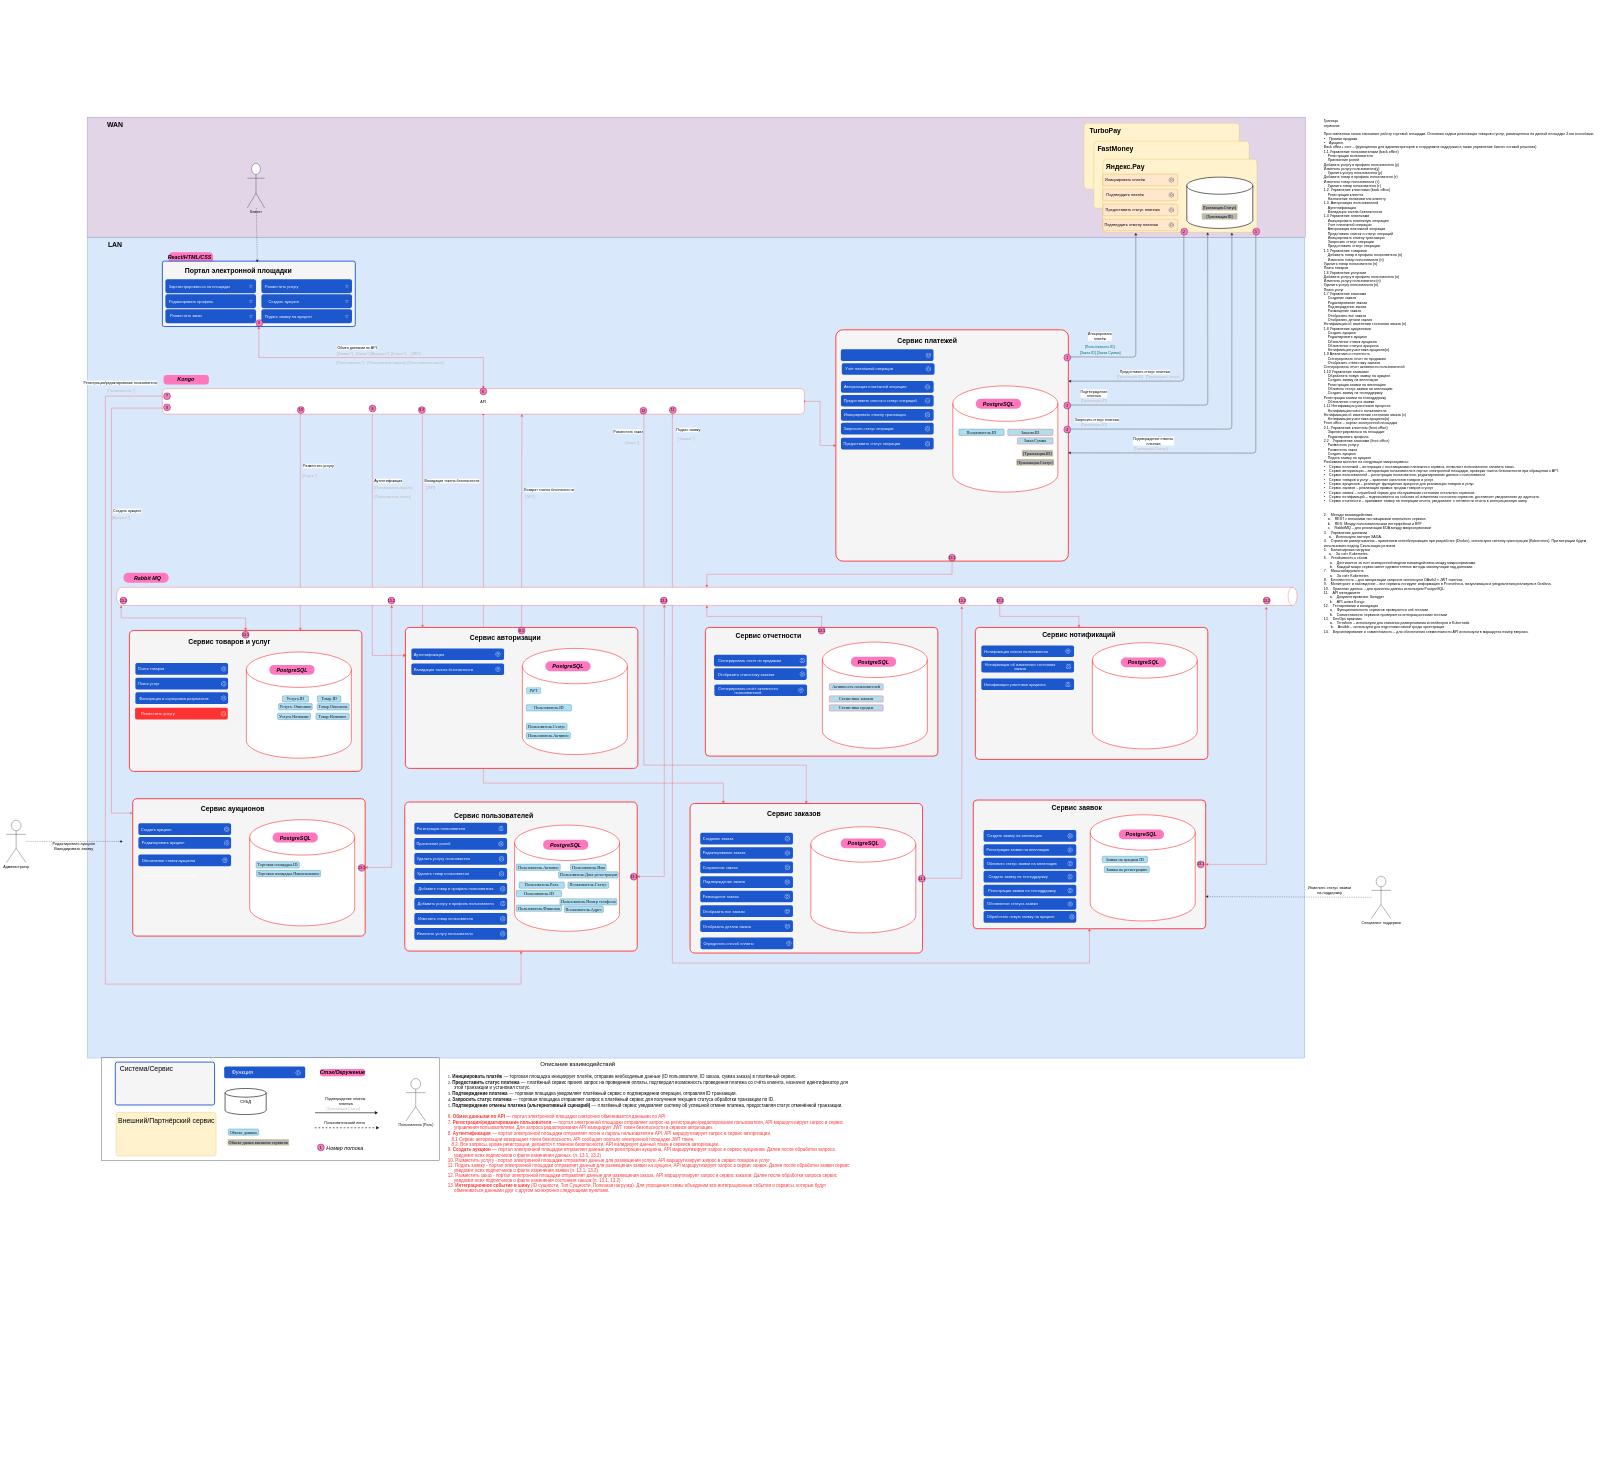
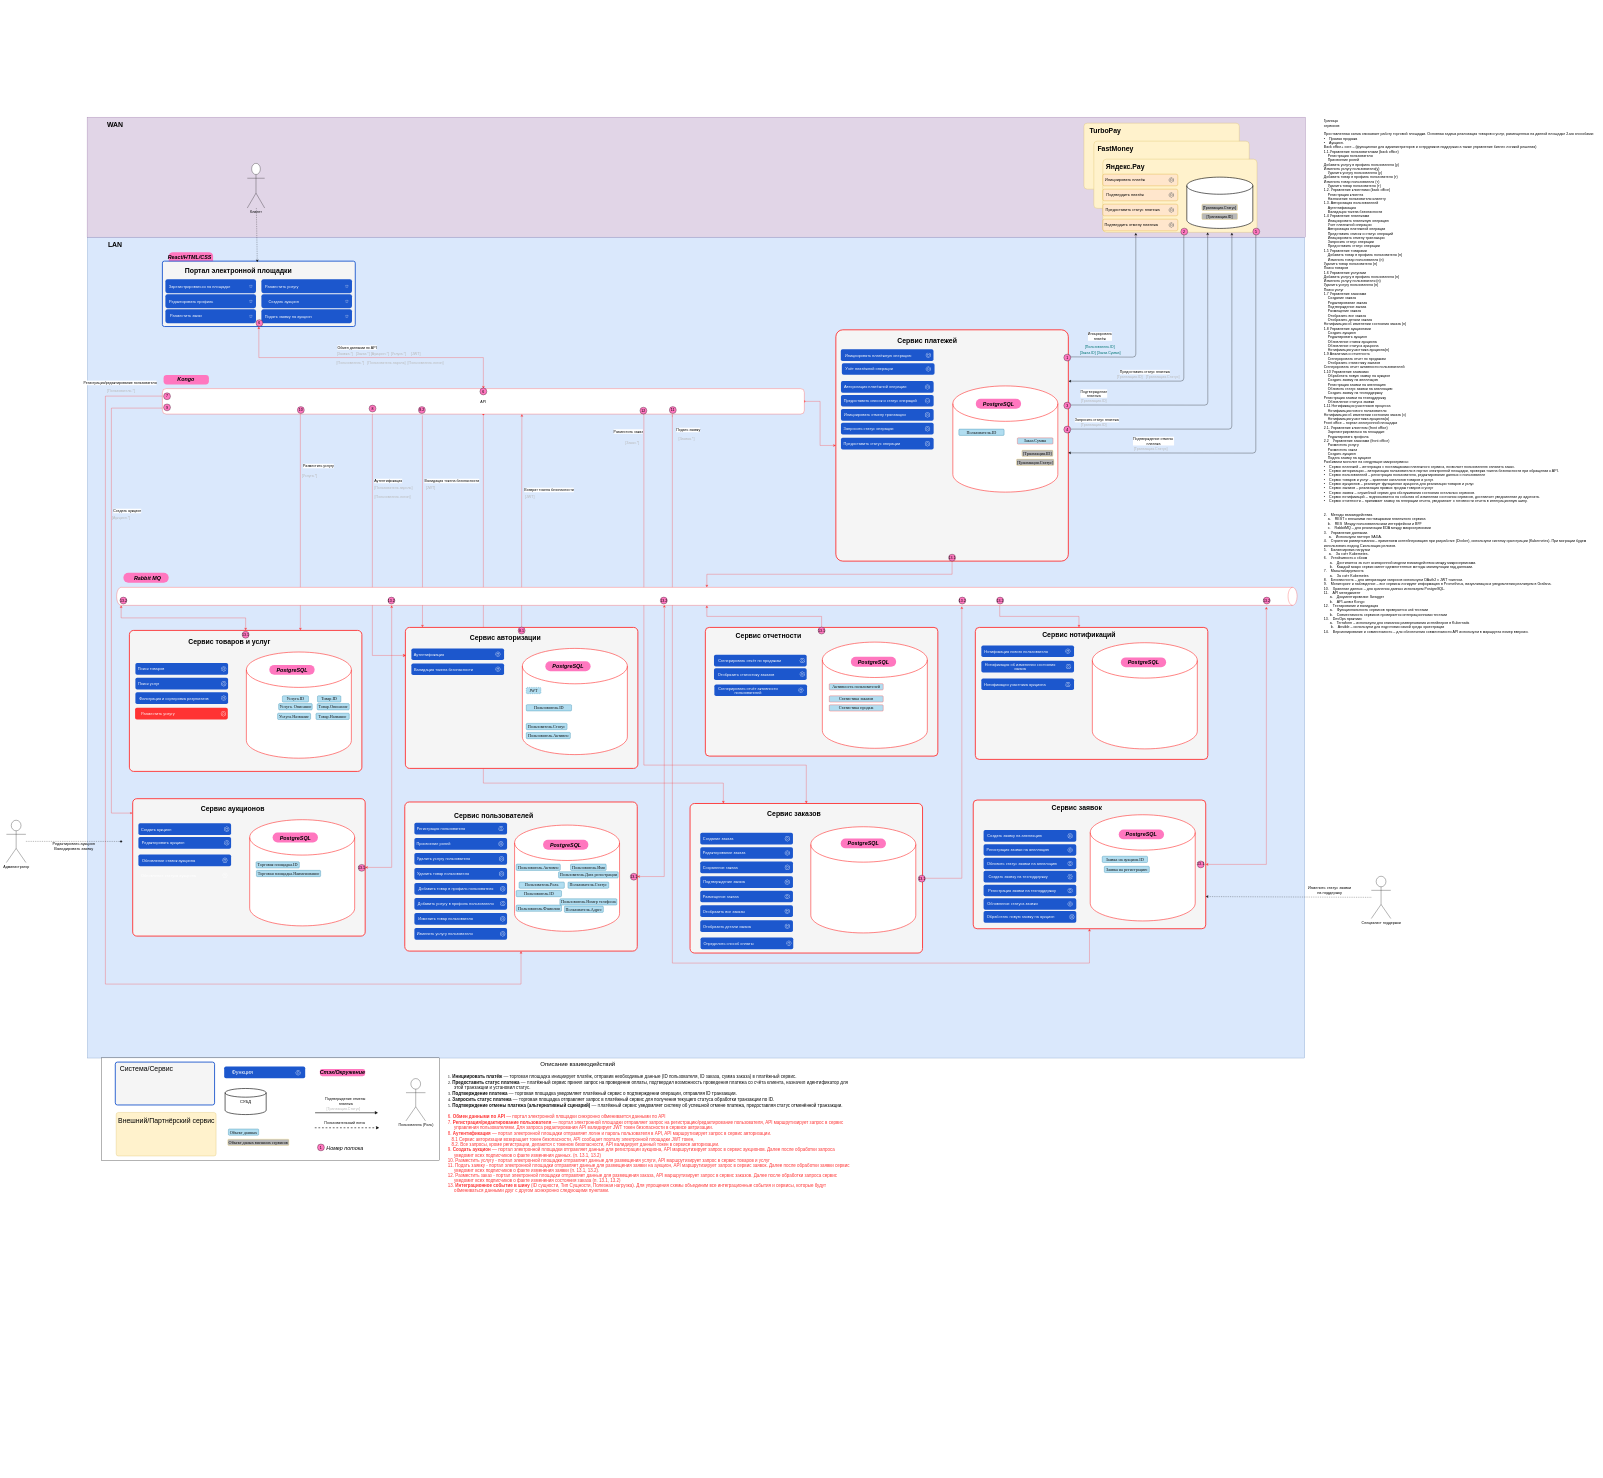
node "Инициировать платёжную операцию": added
node "Заказю.ID": removed
